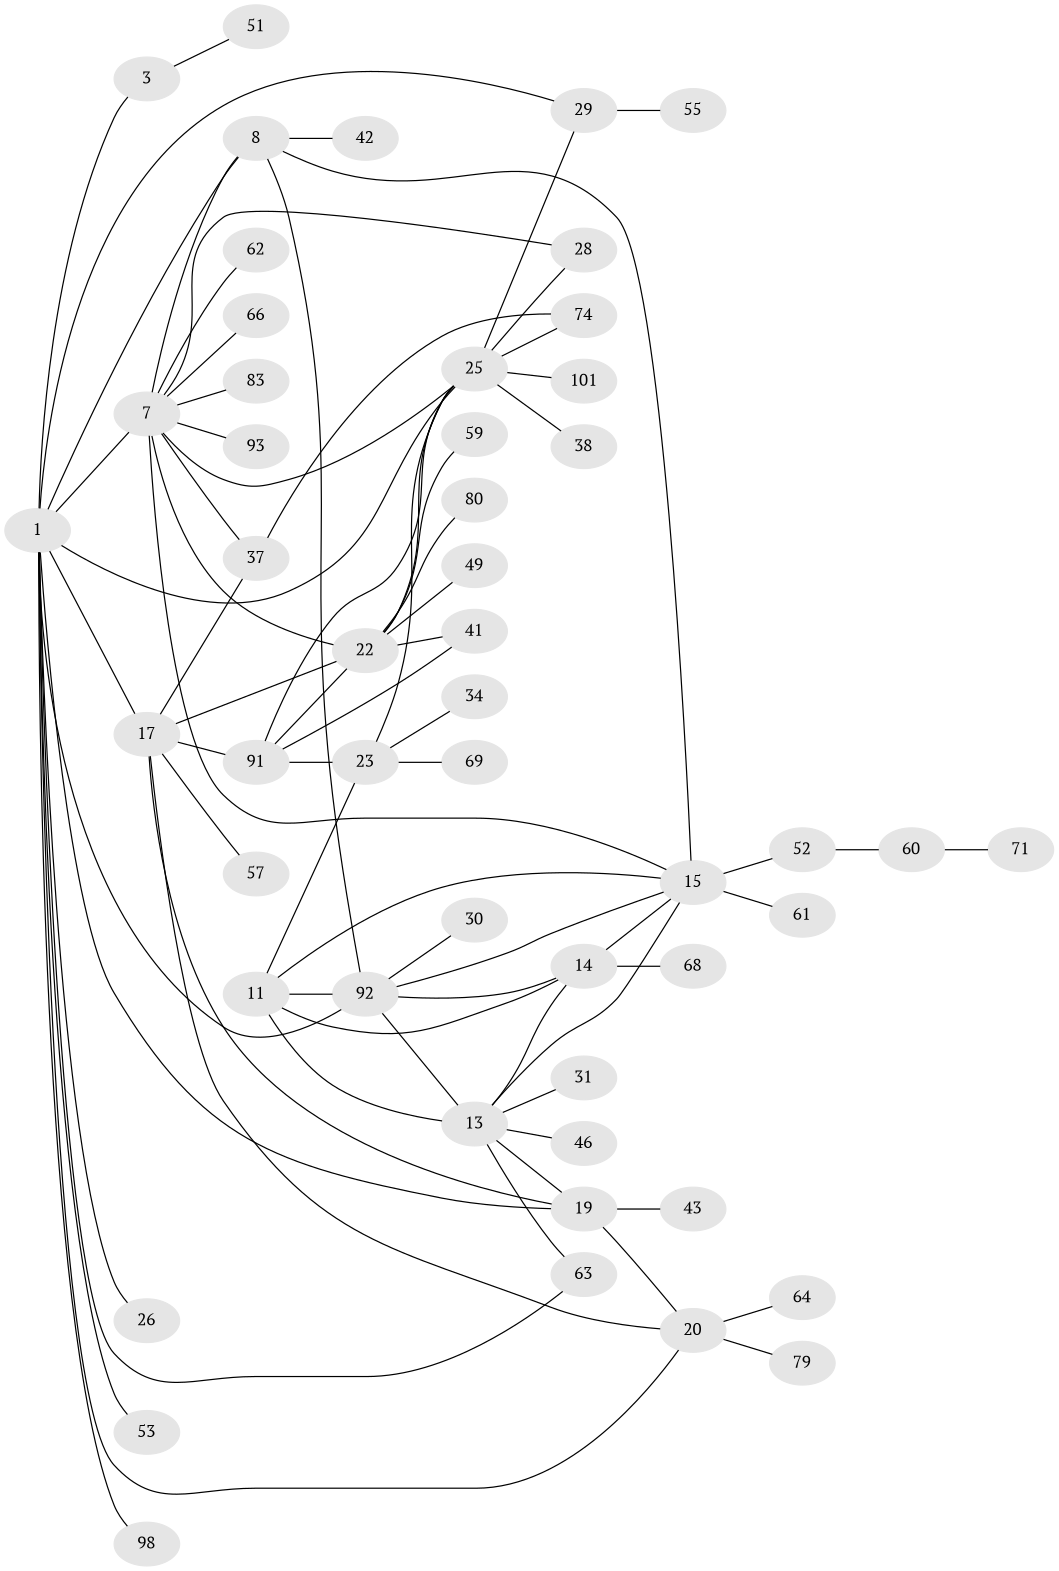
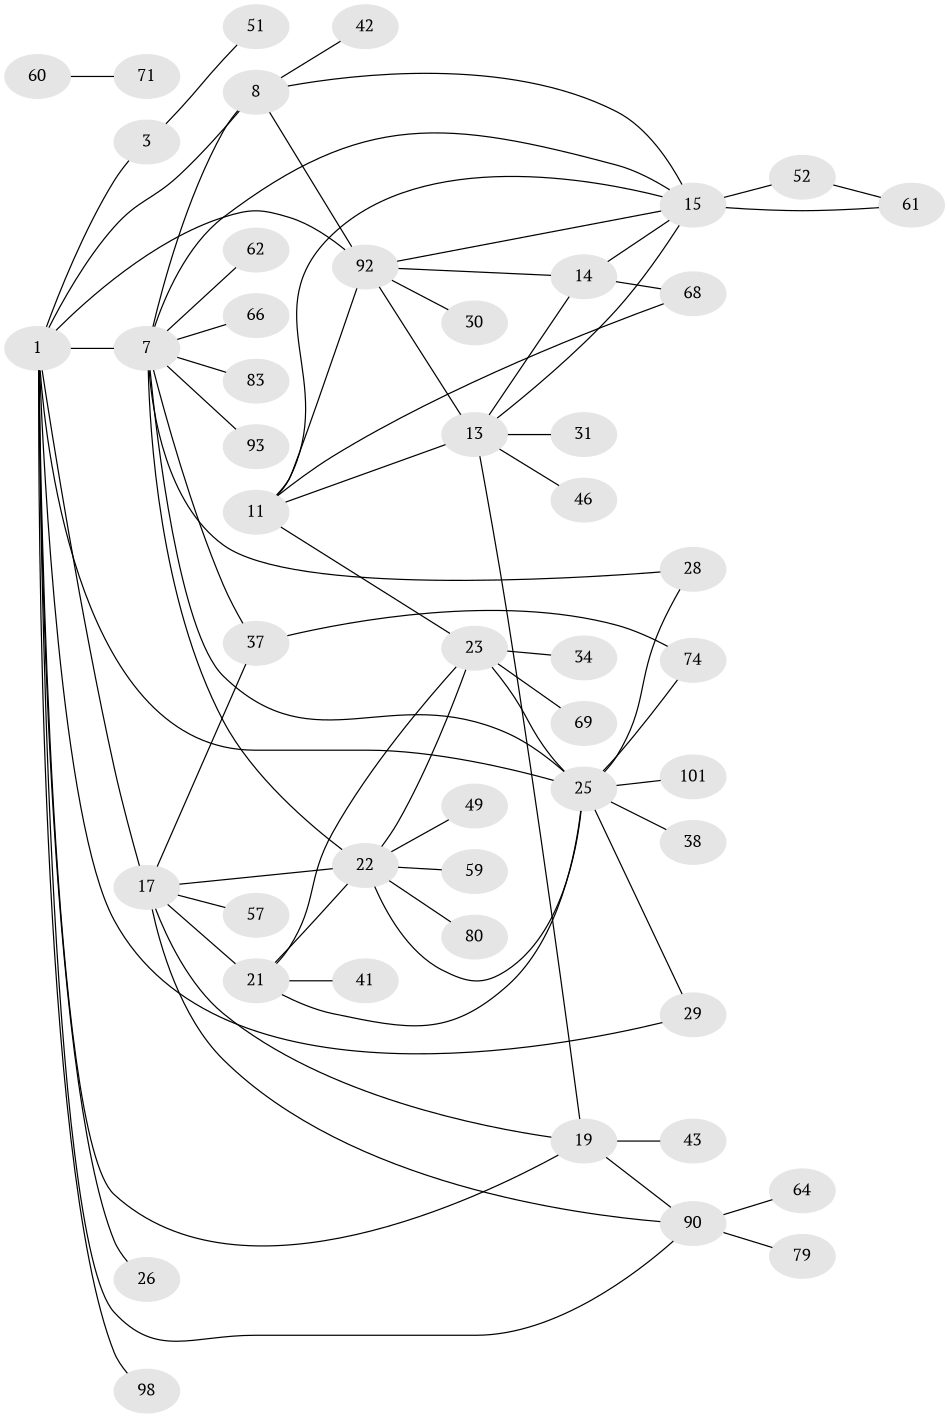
node "55": removed
edge "41" -- "22": now "23" -- "22"
node "91": label "91" -> "21"
edge "52" -- "60": now "52" -- "61"
edge "14" -- "11": now "68" -- "11"
node "63": removed
node "20": label "20" -> "90"
node "53": removed
